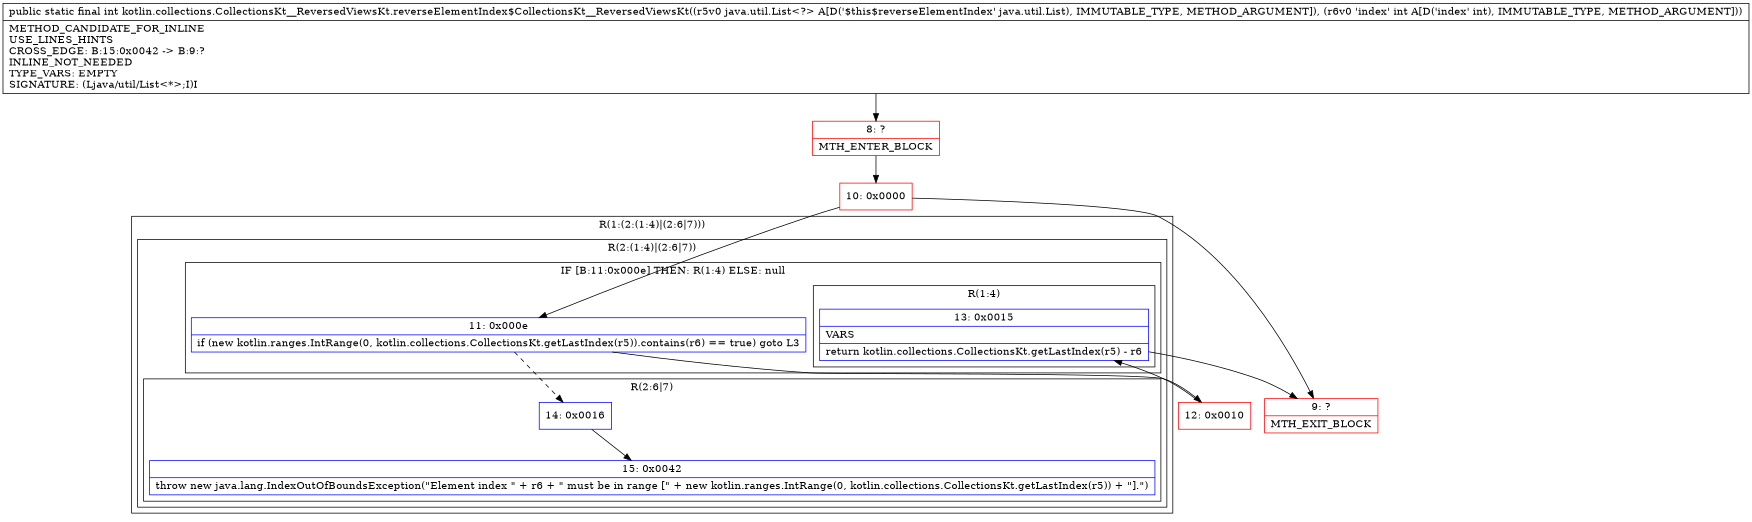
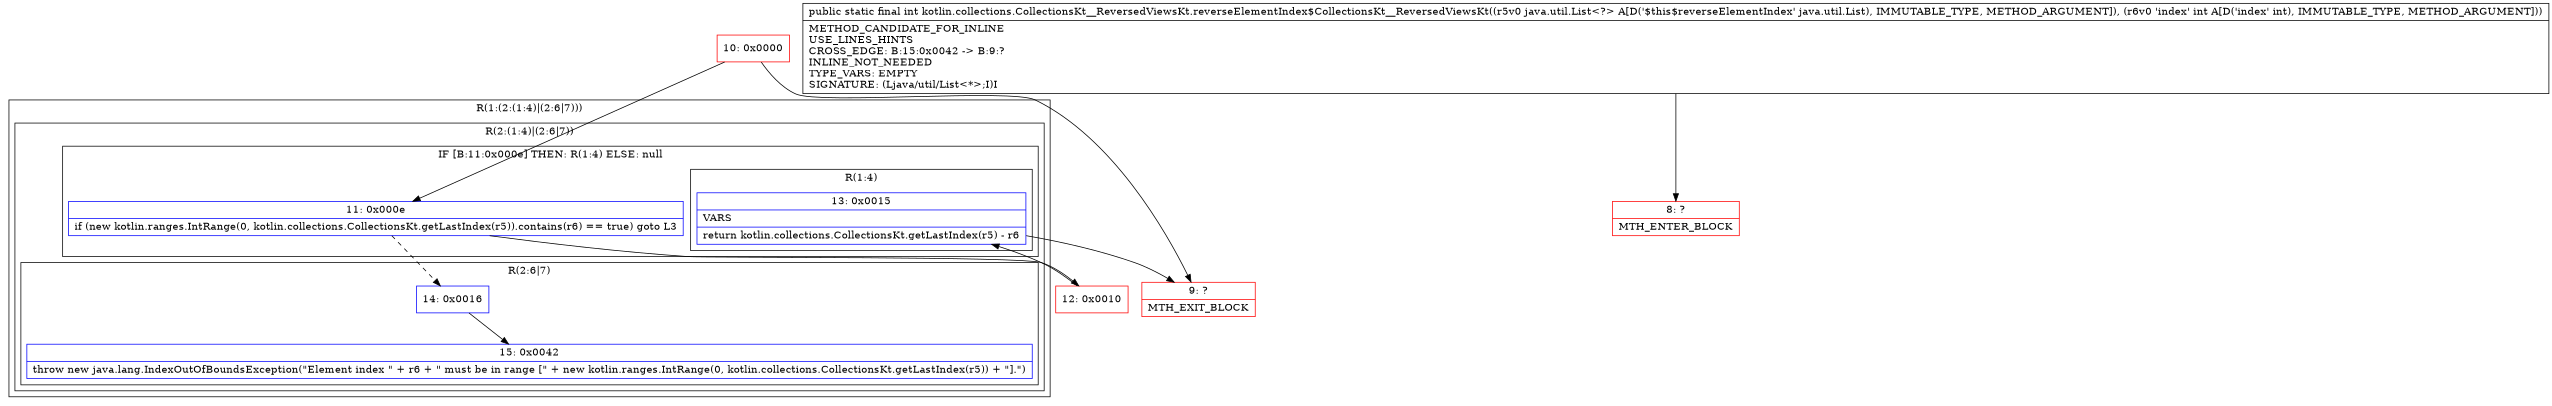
edge "8: ?" -> "10: 0x0000": removed
